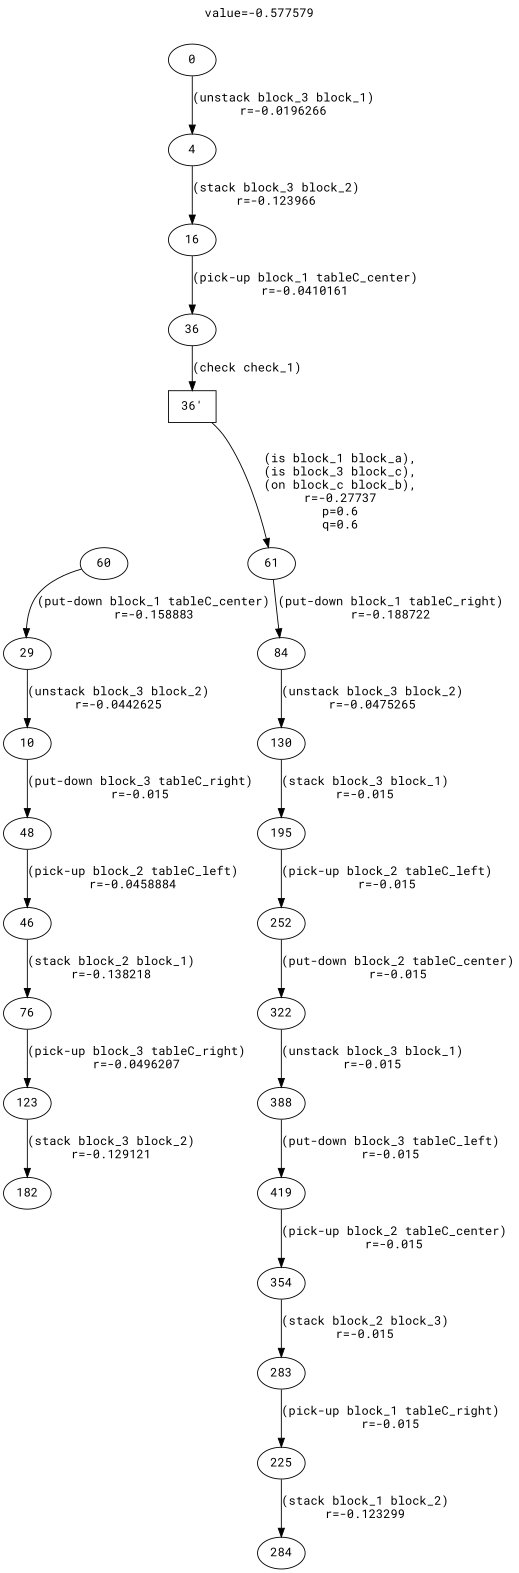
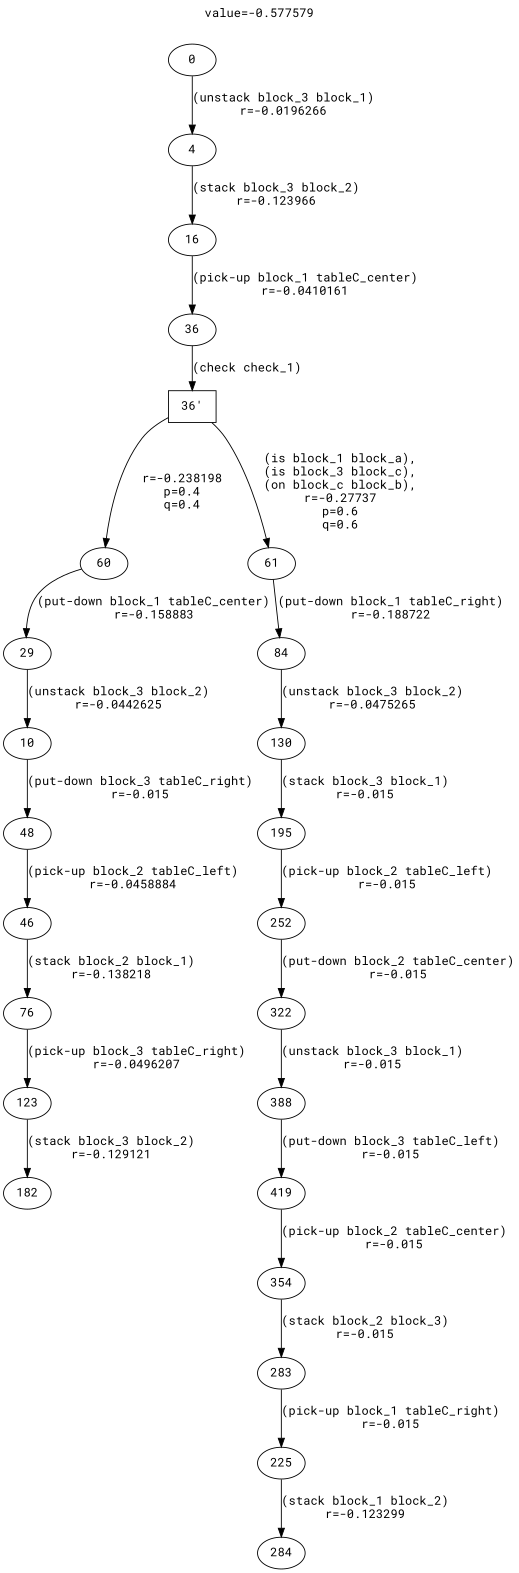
edge "36'" -> "60": added, label "r=-0.238198 p=0.4 q=0.4"
